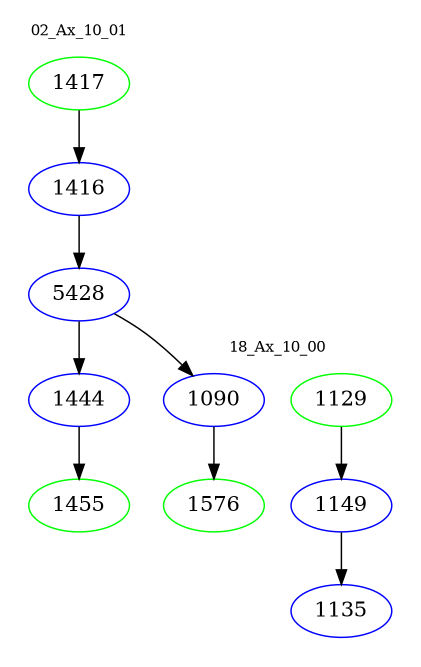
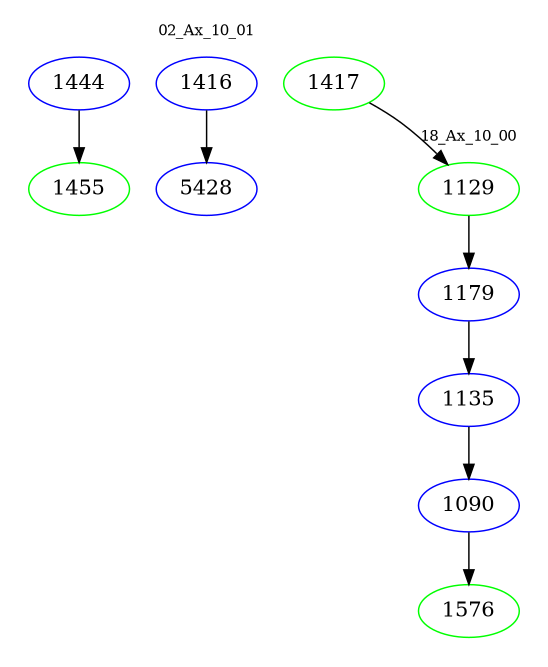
edge "1417" -> "1416": now "1417" -> "1129"
edge "5428" -> "1444": removed
edge "5428" -> "1090": now "1135" -> "1090"
node "1149": label "1149" -> "1179"
